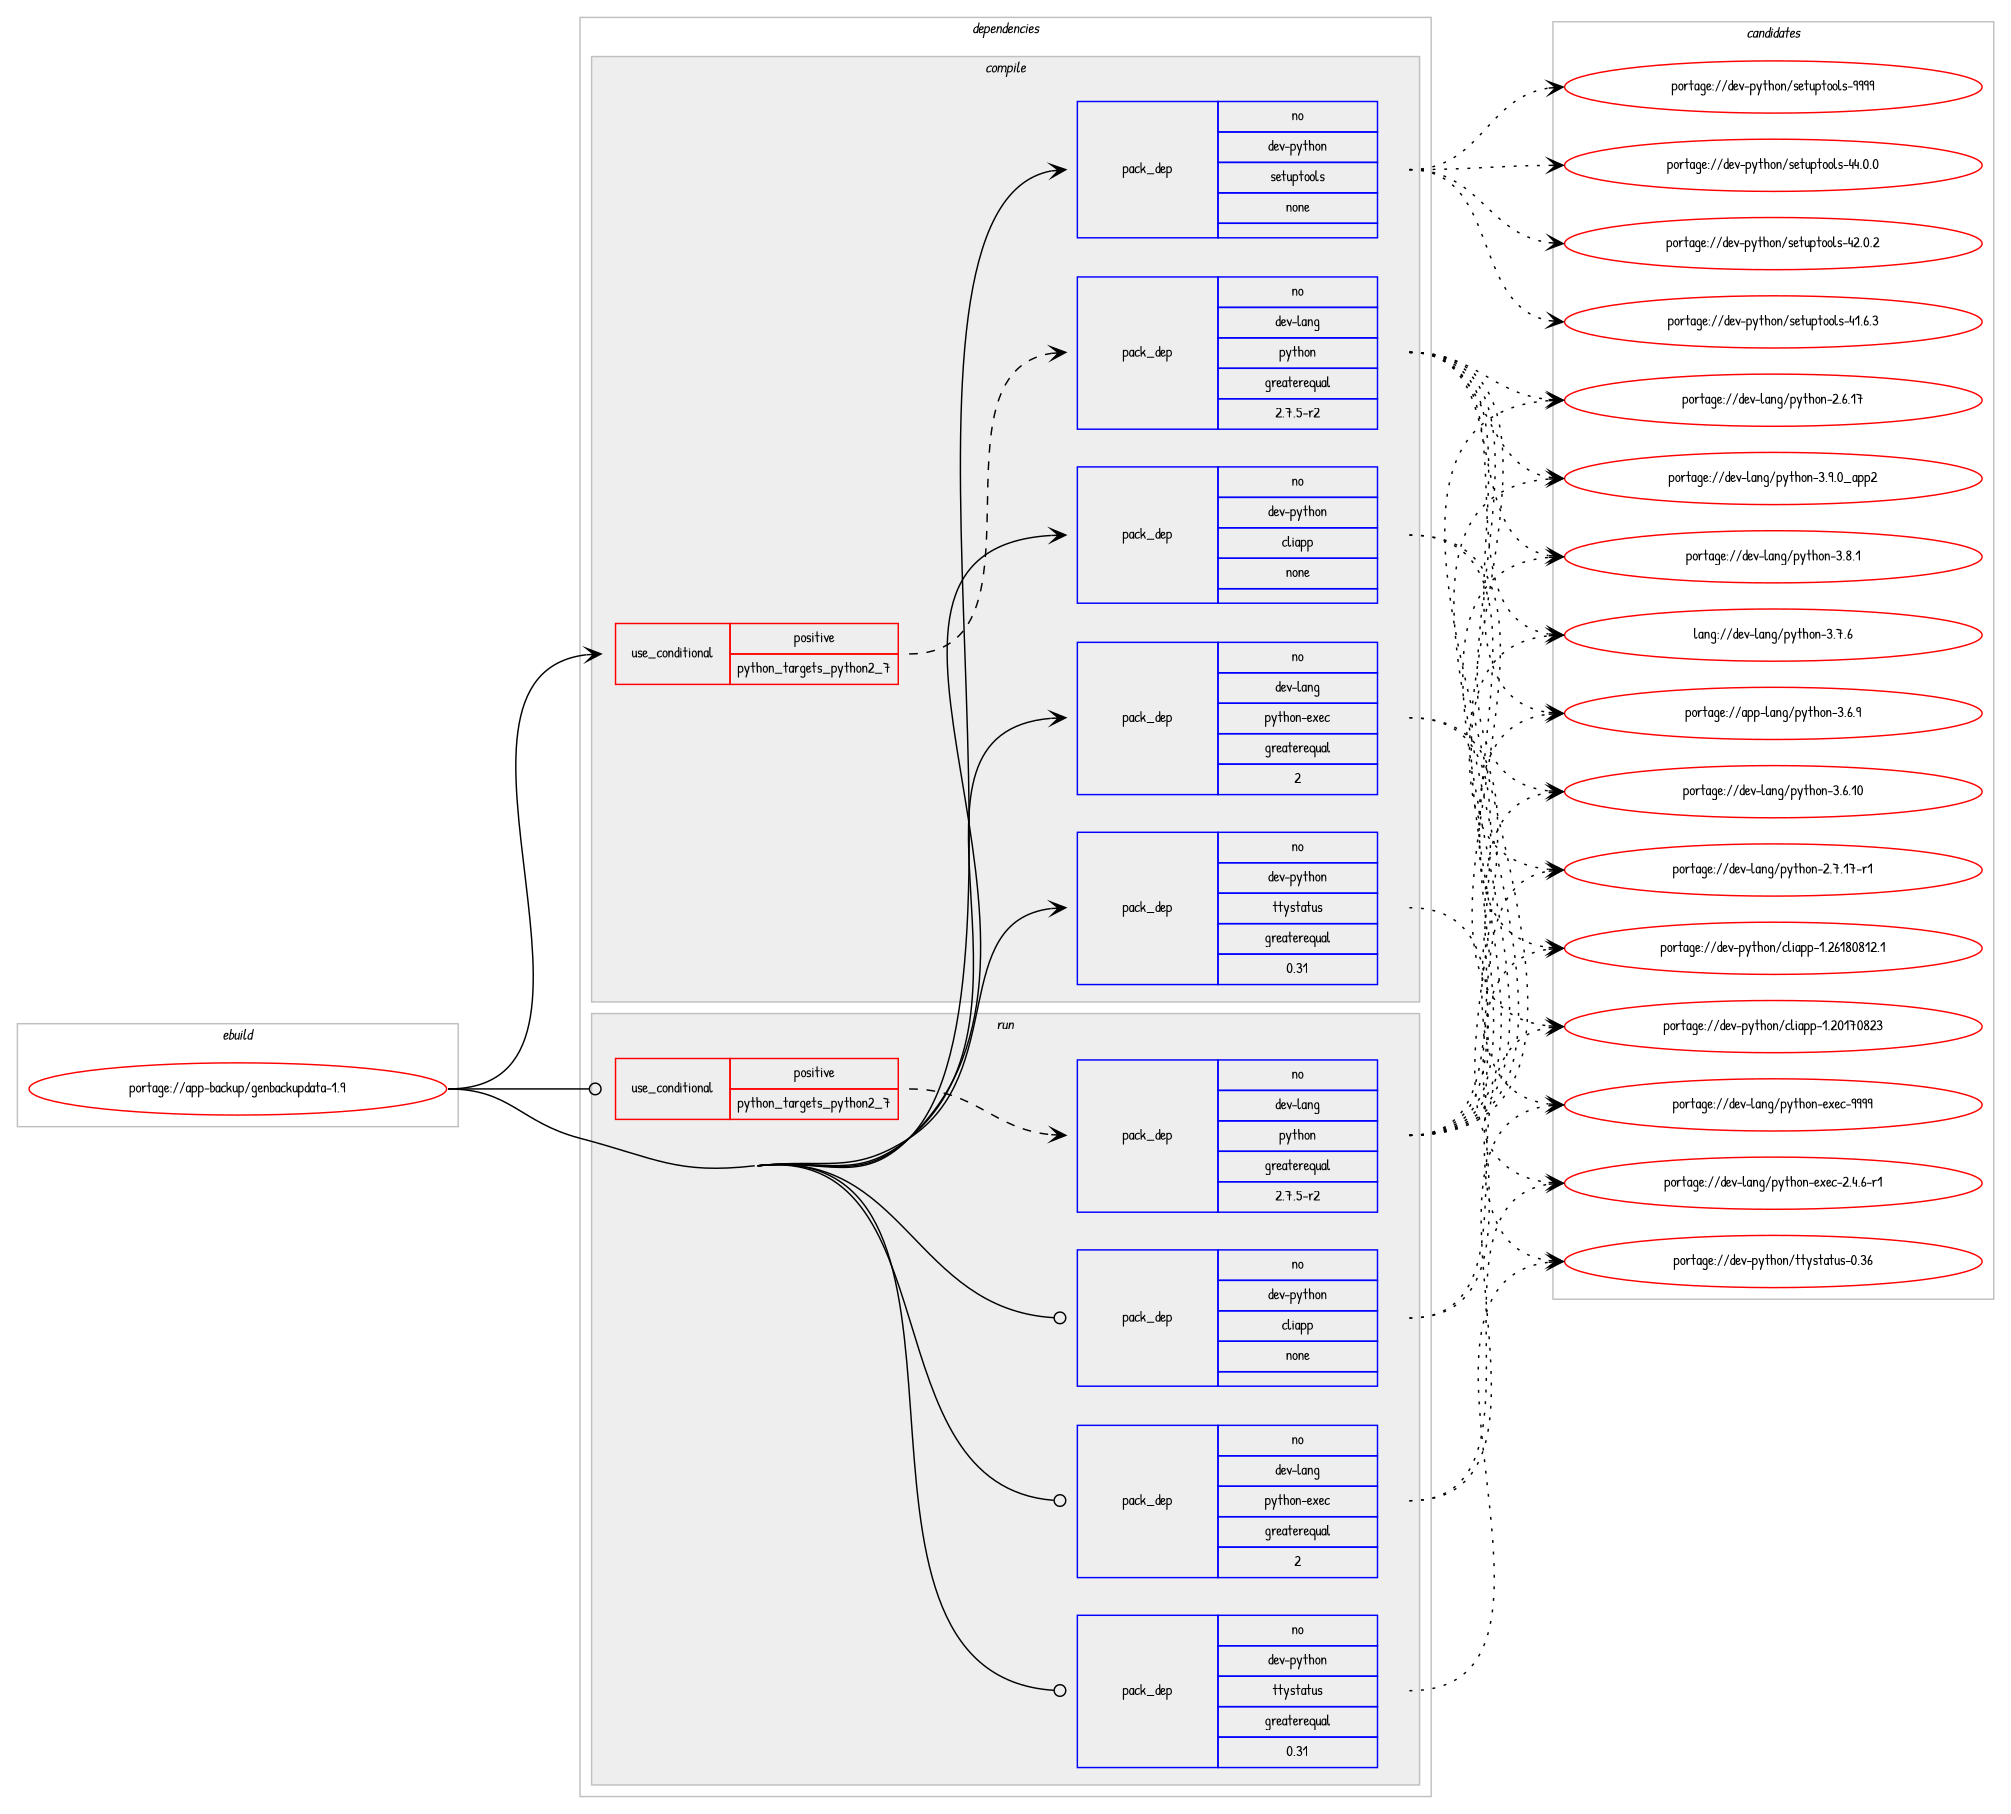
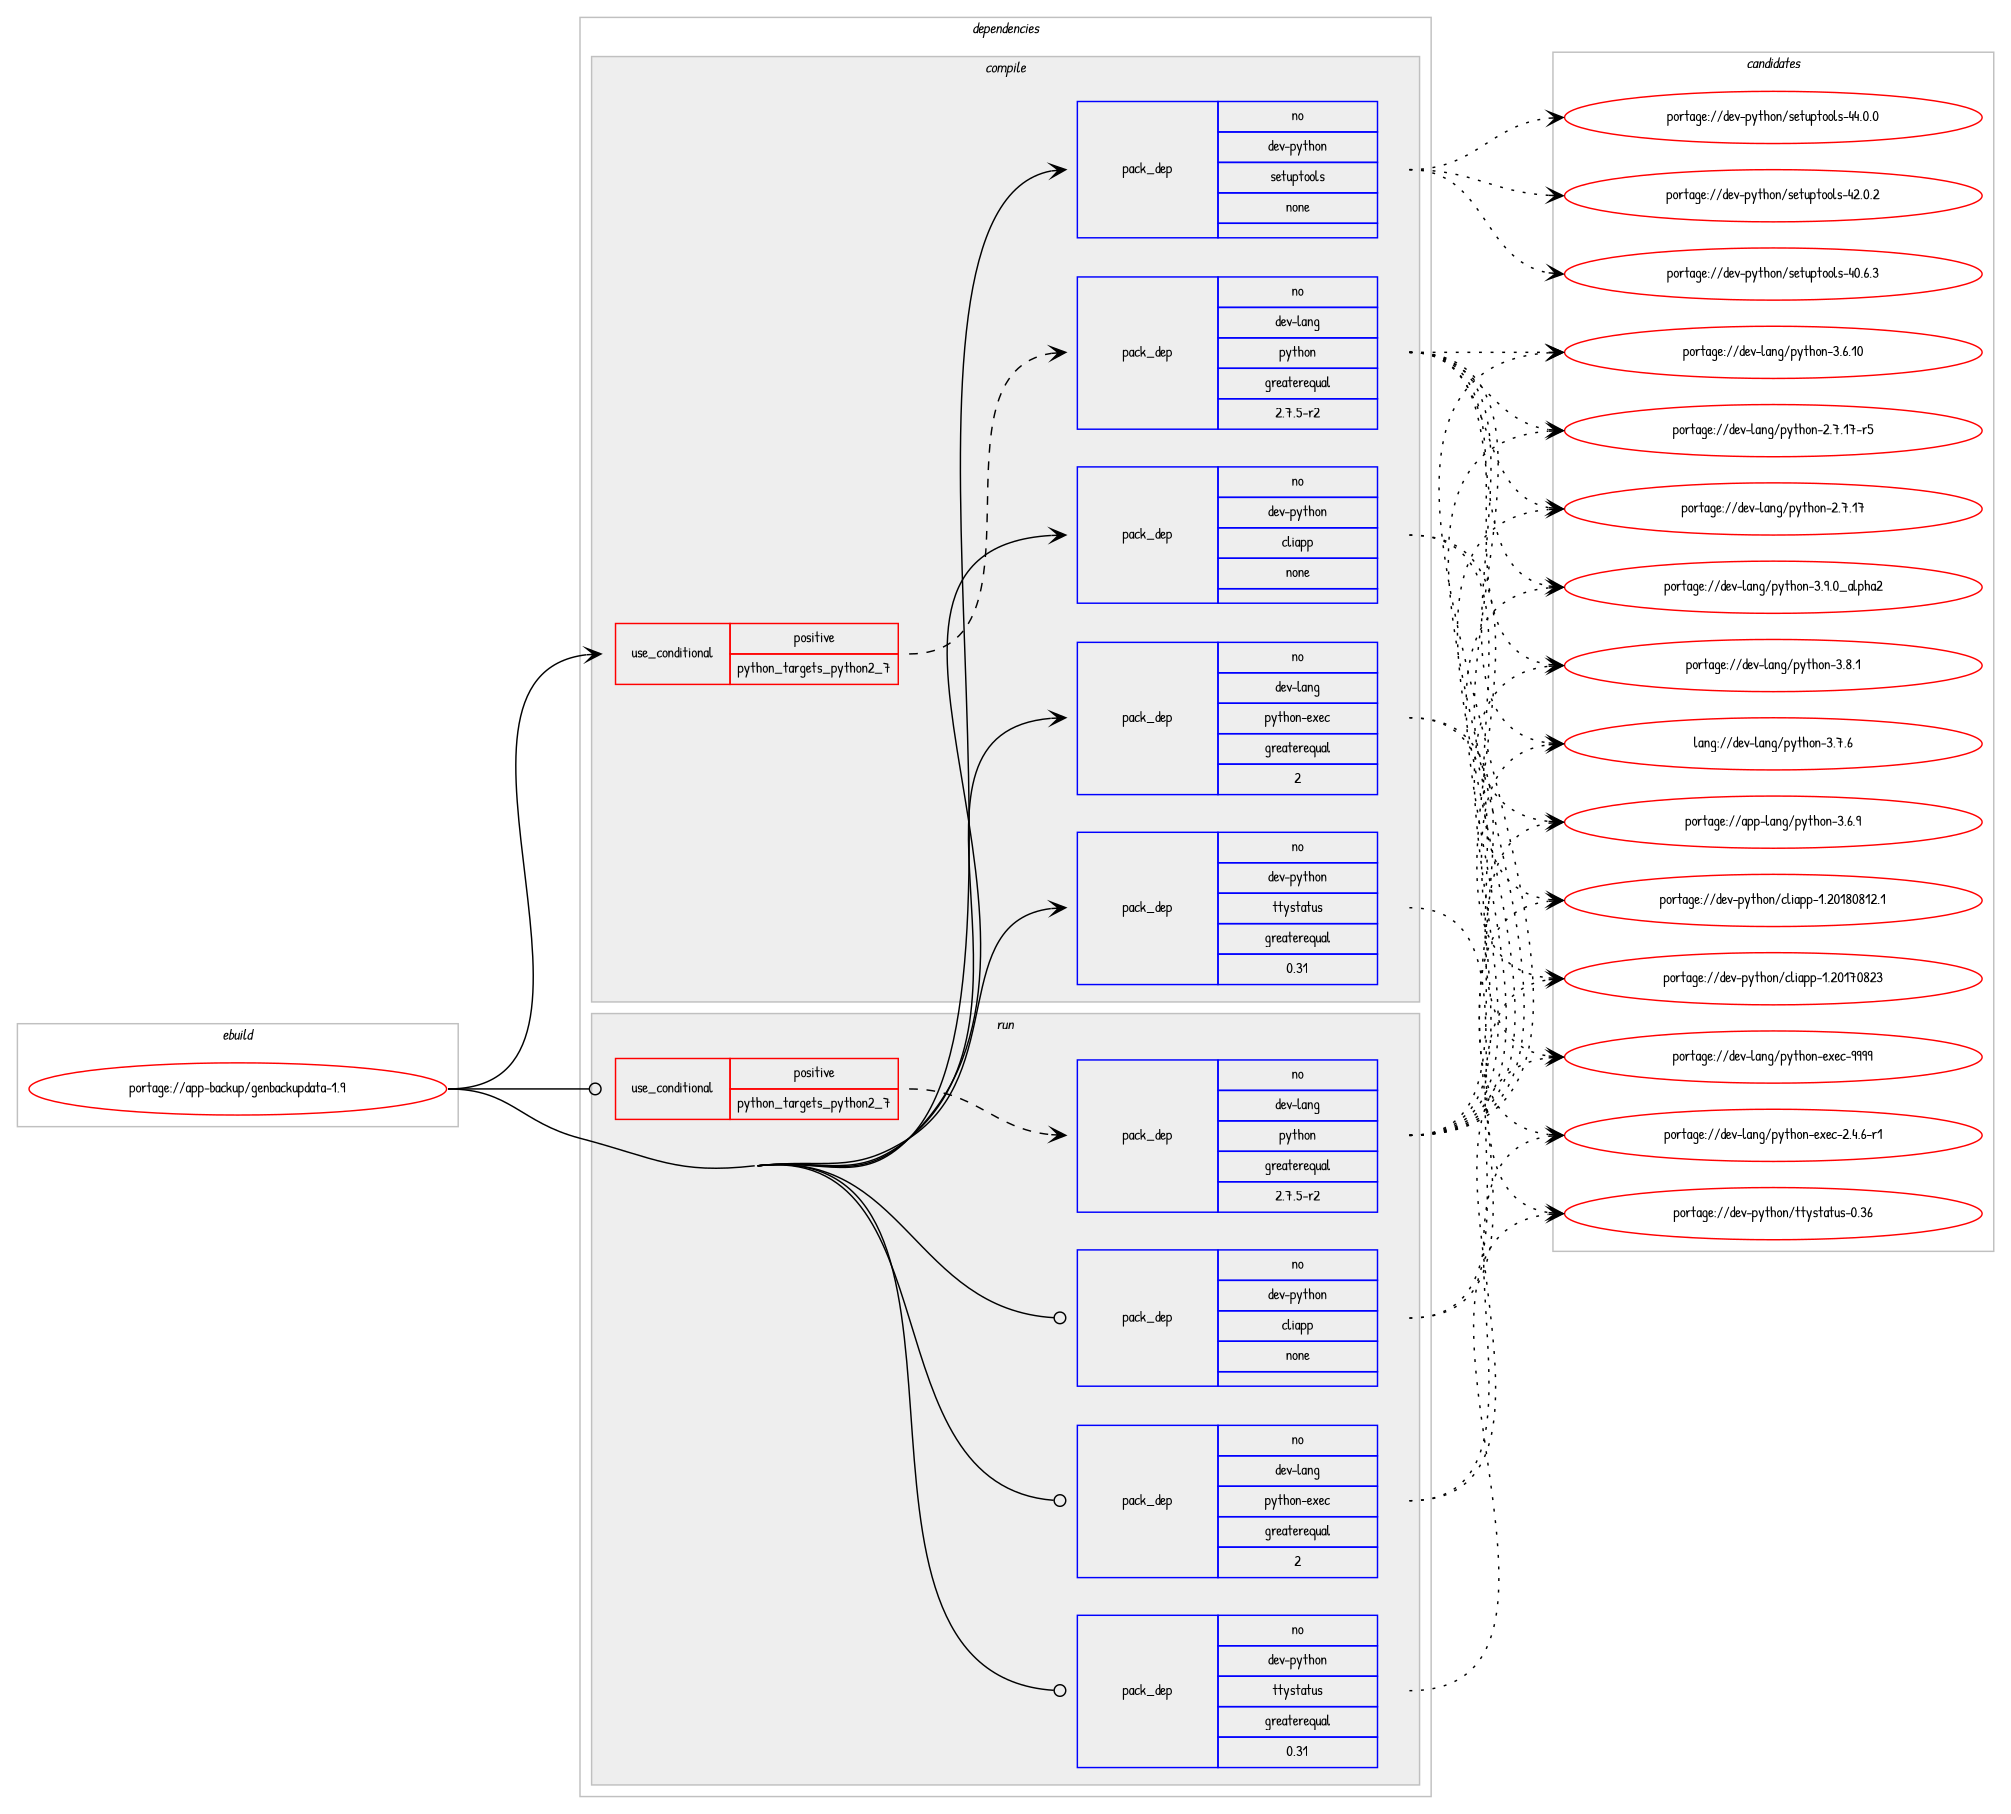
node "portage://dev-python/setuptools-9999": removed
node "portage://dev-python/setuptools-41.6.3": label "portage://dev-python/setuptools-41.6.3" -> "portage://dev-python/setuptools-40.6.3"
node "portage://dev-lang/python-2.6.17": label "portage://dev-lang/python-2.6.17" -> "portage://dev-lang/python-2.7.17"
node "portage://dev-lang/python-3.9.0_app2": label "portage://dev-lang/python-3.9.0_app2" -> "portage://dev-lang/python-3.9.0_alpha2"
node "portage://dev-lang/python-2.7.17-r1": label "portage://dev-lang/python-2.7.17-r1" -> "portage://dev-lang/python-2.7.17-r5"
node "portage://dev-python/cliapp-1.26180812.1": label "portage://dev-python/cliapp-1.26180812.1" -> "portage://dev-python/cliapp-1.20180812.1"
